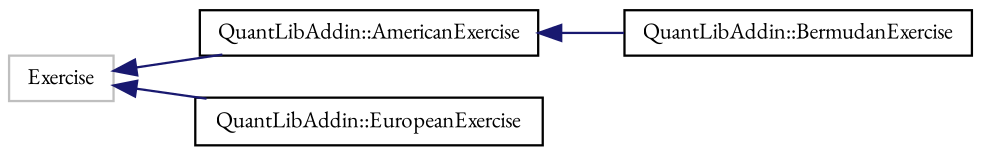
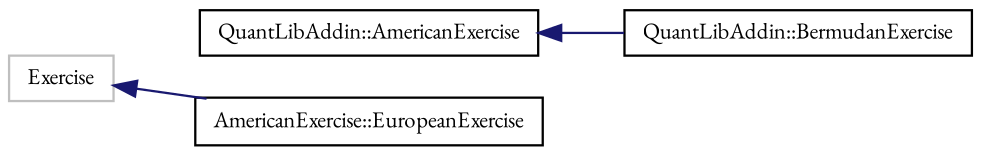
edge "QuantLibAddin::AmericanExercise" -> "Exercise": removed
node "QuantLibAddin::EuropeanExercise": label "QuantLibAddin::EuropeanExercise" -> "AmericanExercise::EuropeanExercise"
